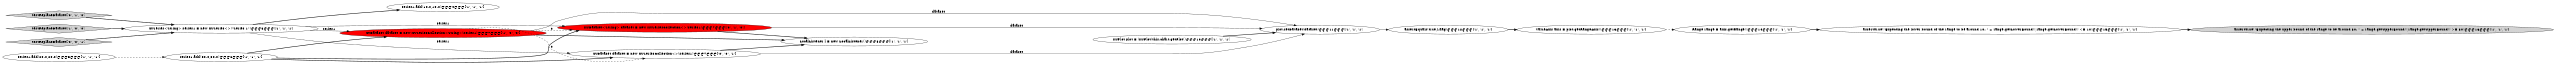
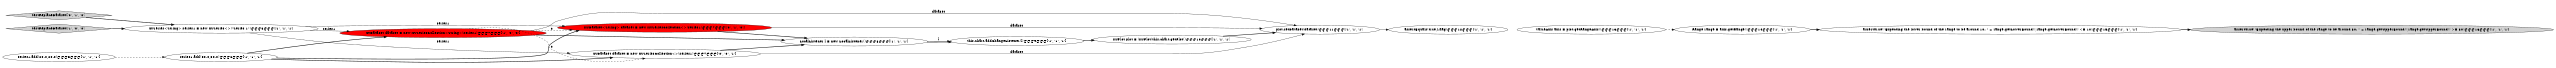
node "series1.add(10.0,10.0)@@@4@@@['1', '1', '1']": removed
edge "assertEquals(true,l.flag)@@@12@@@['1', '1', '1']" -> "ValueAxis axis = plot.getRangeAxis()@@@13@@@['1', '1', '1']": removed
node "this.chart.addChangeListener(l)@@@9@@@['1', '1', '1']": added
node "testReplaceDataset['0', '0', '1']": removed
